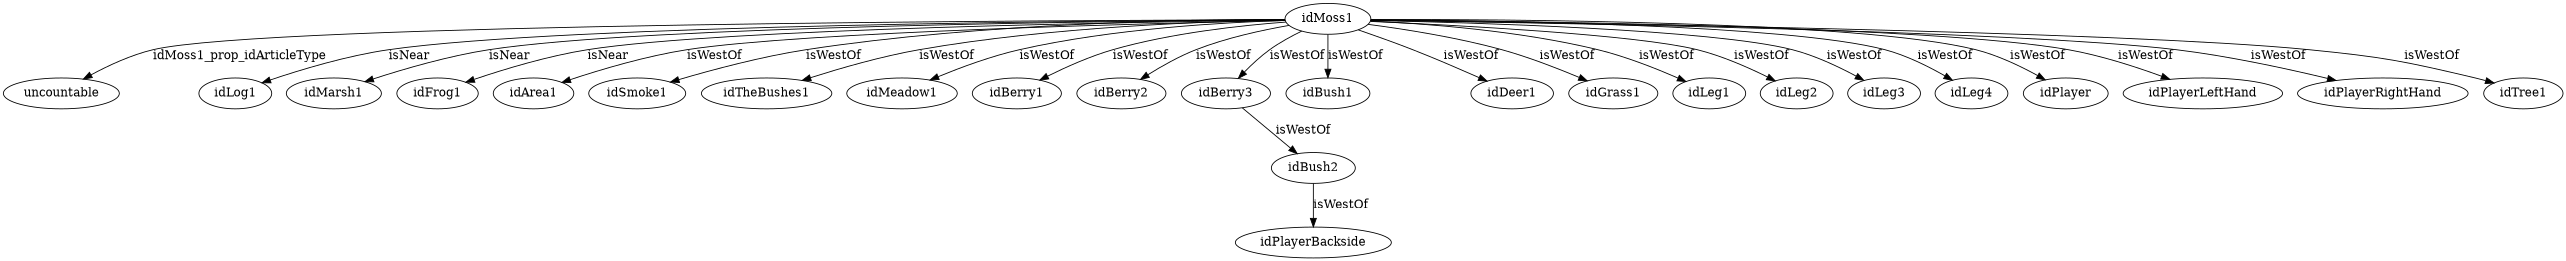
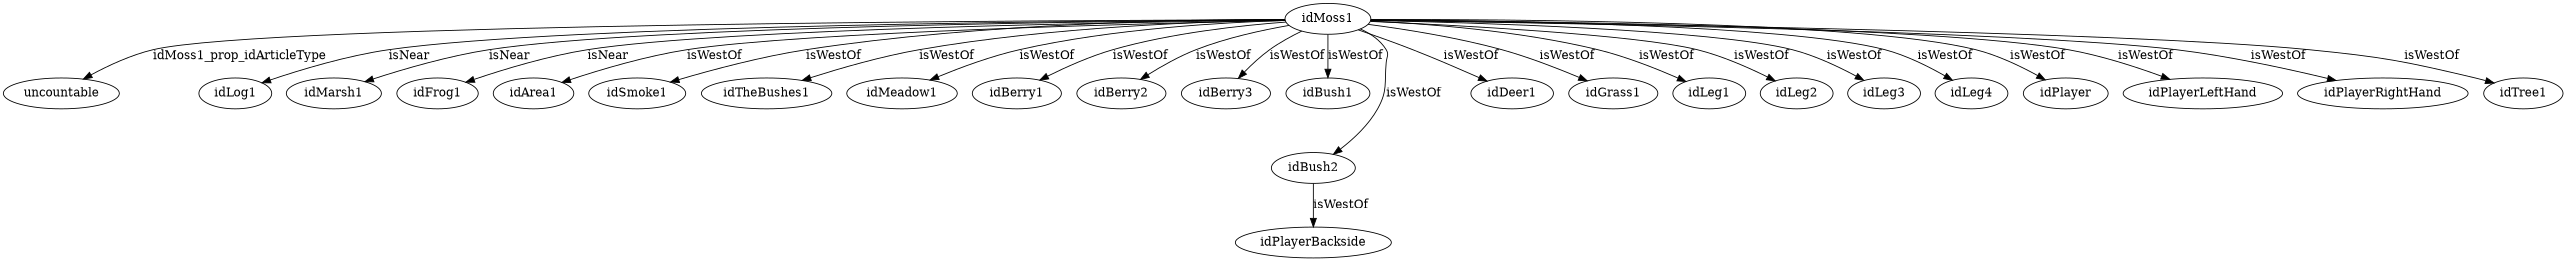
edge "idBerry3" -> "idBush2": now "idMoss1" -> "idBush2"
